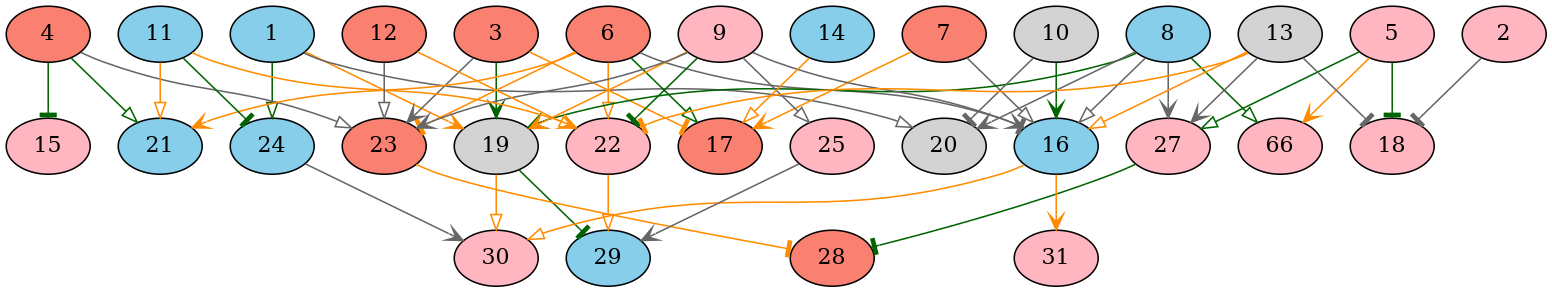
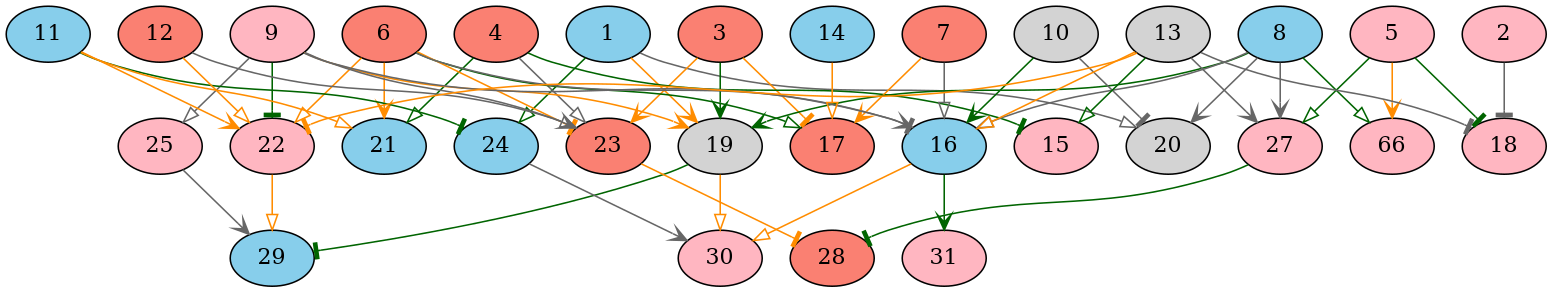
edge "13" -> "15": added
edge "3" -> "23": color gray40 -> darkorange
edge "16" -> "31": color darkorange -> darkgreen
